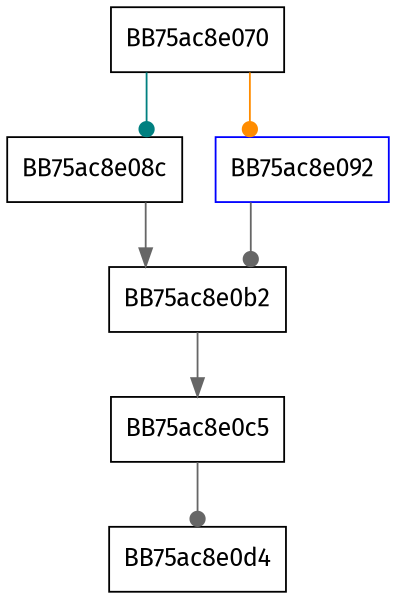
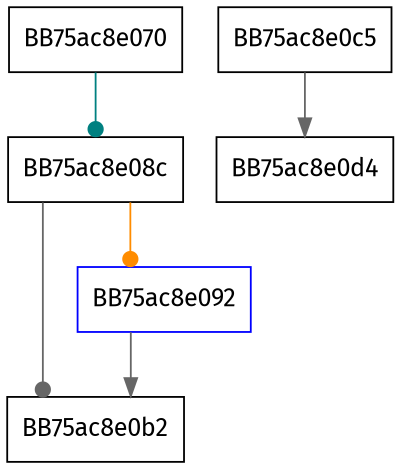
edge "BB75ac8e070" -> "BB75ac8e092": now "BB75ac8e08c" -> "BB75ac8e092"
edge "BB75ac8e08c" -> "BB75ac8e0b2": arrowhead normal -> dot
edge "BB75ac8e092" -> "BB75ac8e0b2": arrowhead dot -> normal
edge "BB75ac8e0b2" -> "BB75ac8e0c5": removed
edge "BB75ac8e0c5" -> "BB75ac8e0d4": arrowhead dot -> normal
